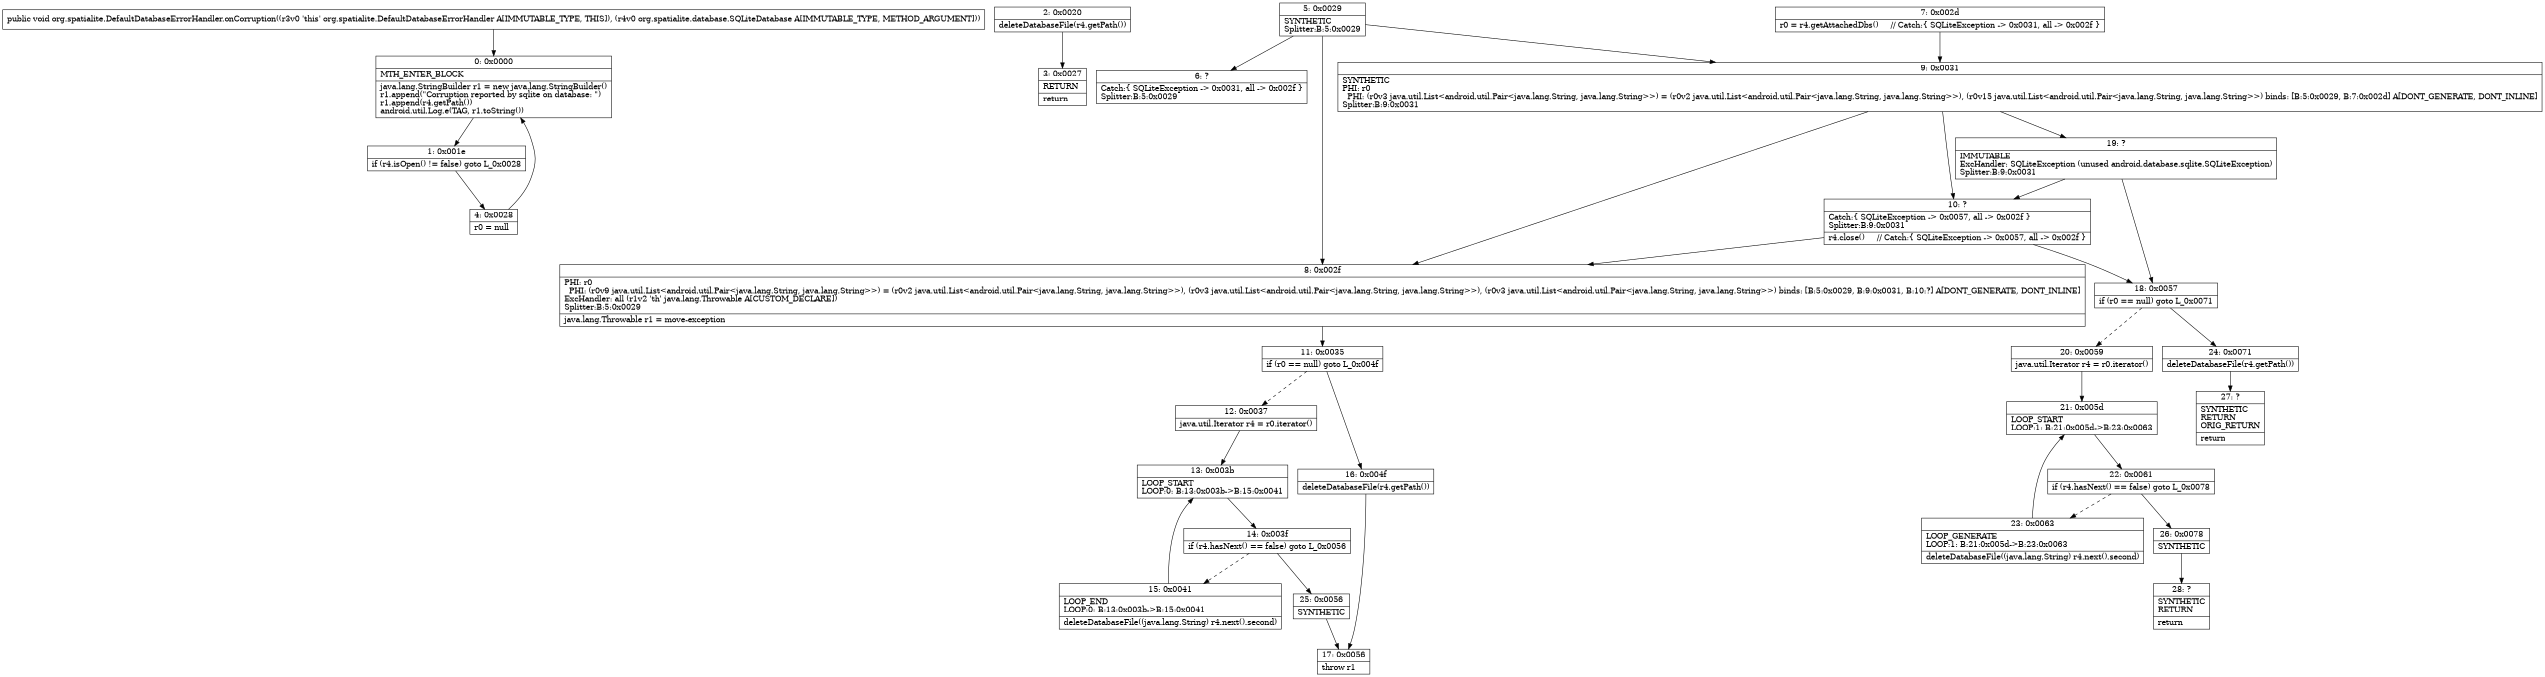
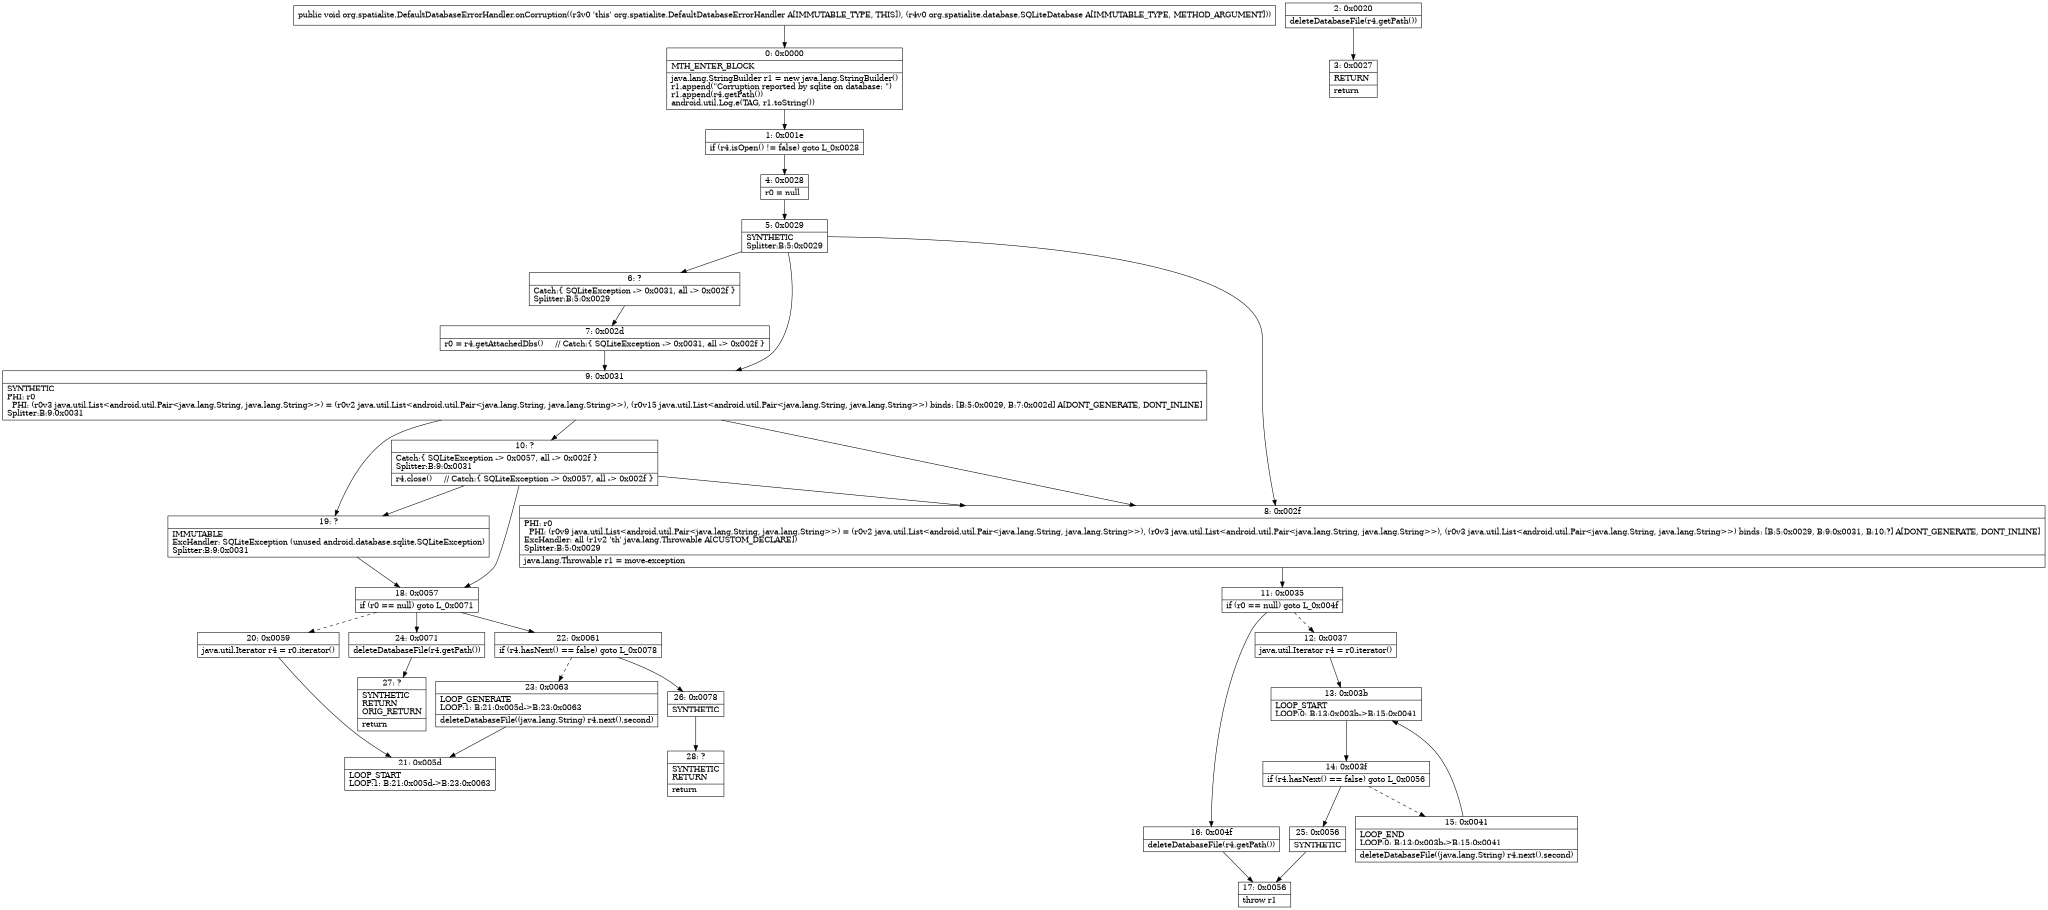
edge "4: 0x0028" -> "0: 0x0000": now "4: 0x0028" -> "5: 0x0029"
edge "19: ?" -> "10: ?": reversed
edge "6: ?" -> "7: 0x002d": added
edge "21: 0x005d" -> "22: 0x0061": now "18: 0x0057" -> "22: 0x0061"
